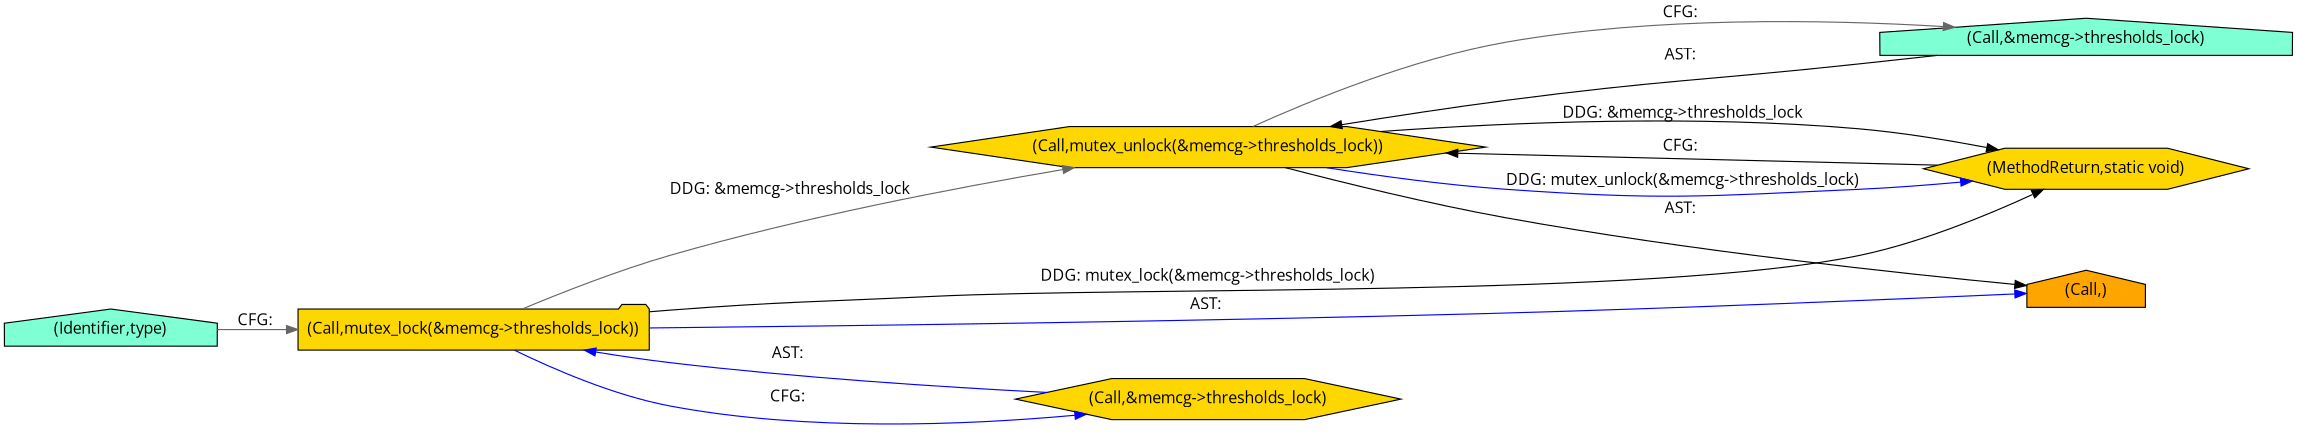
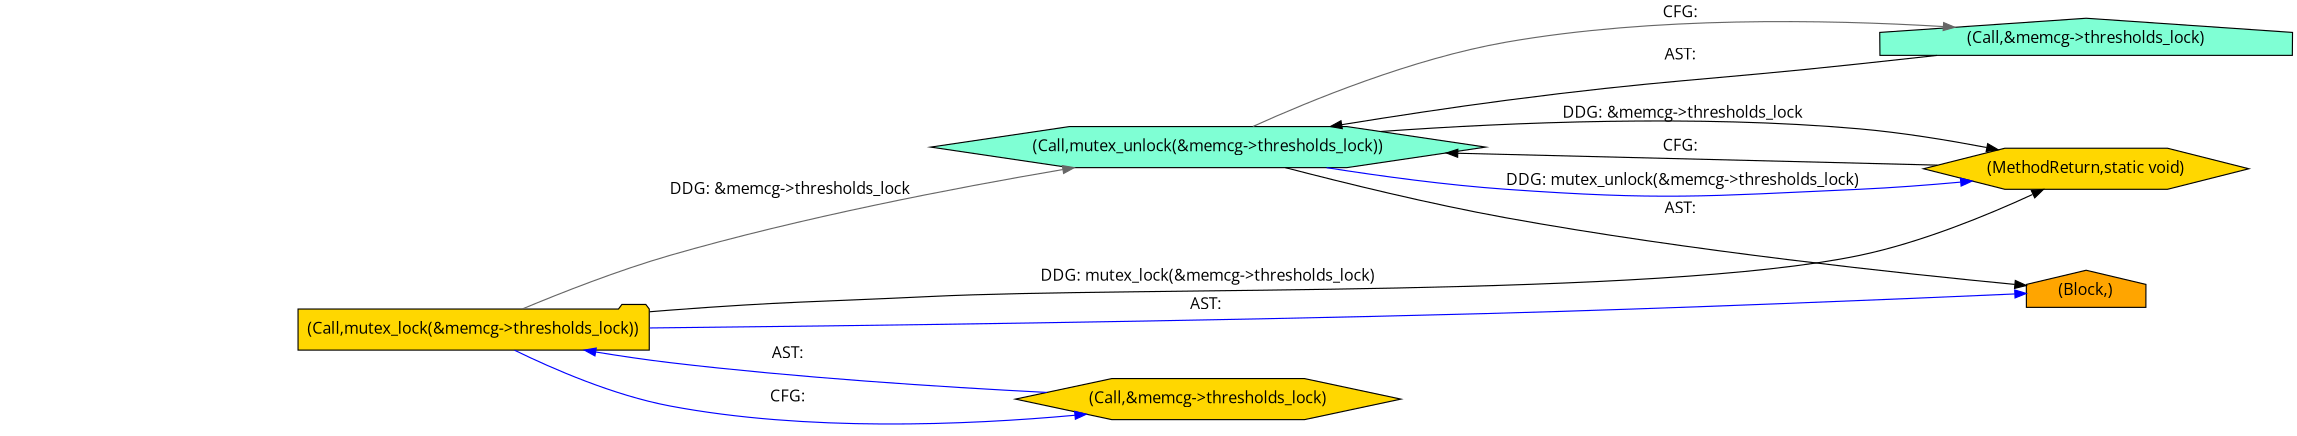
node "(Call,mutex_unlock(&memcg->thresholds_lock))": fillcolor gold -> aquamarine
node "(Call,)": label "(Call,)" -> "(Block,)"
node "(Identifier,type)": removed
